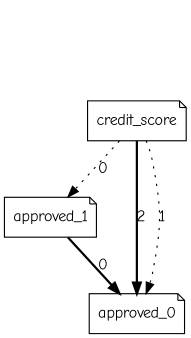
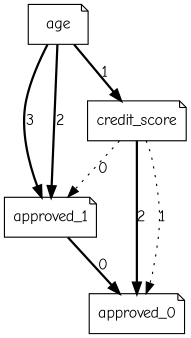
node "age": added
